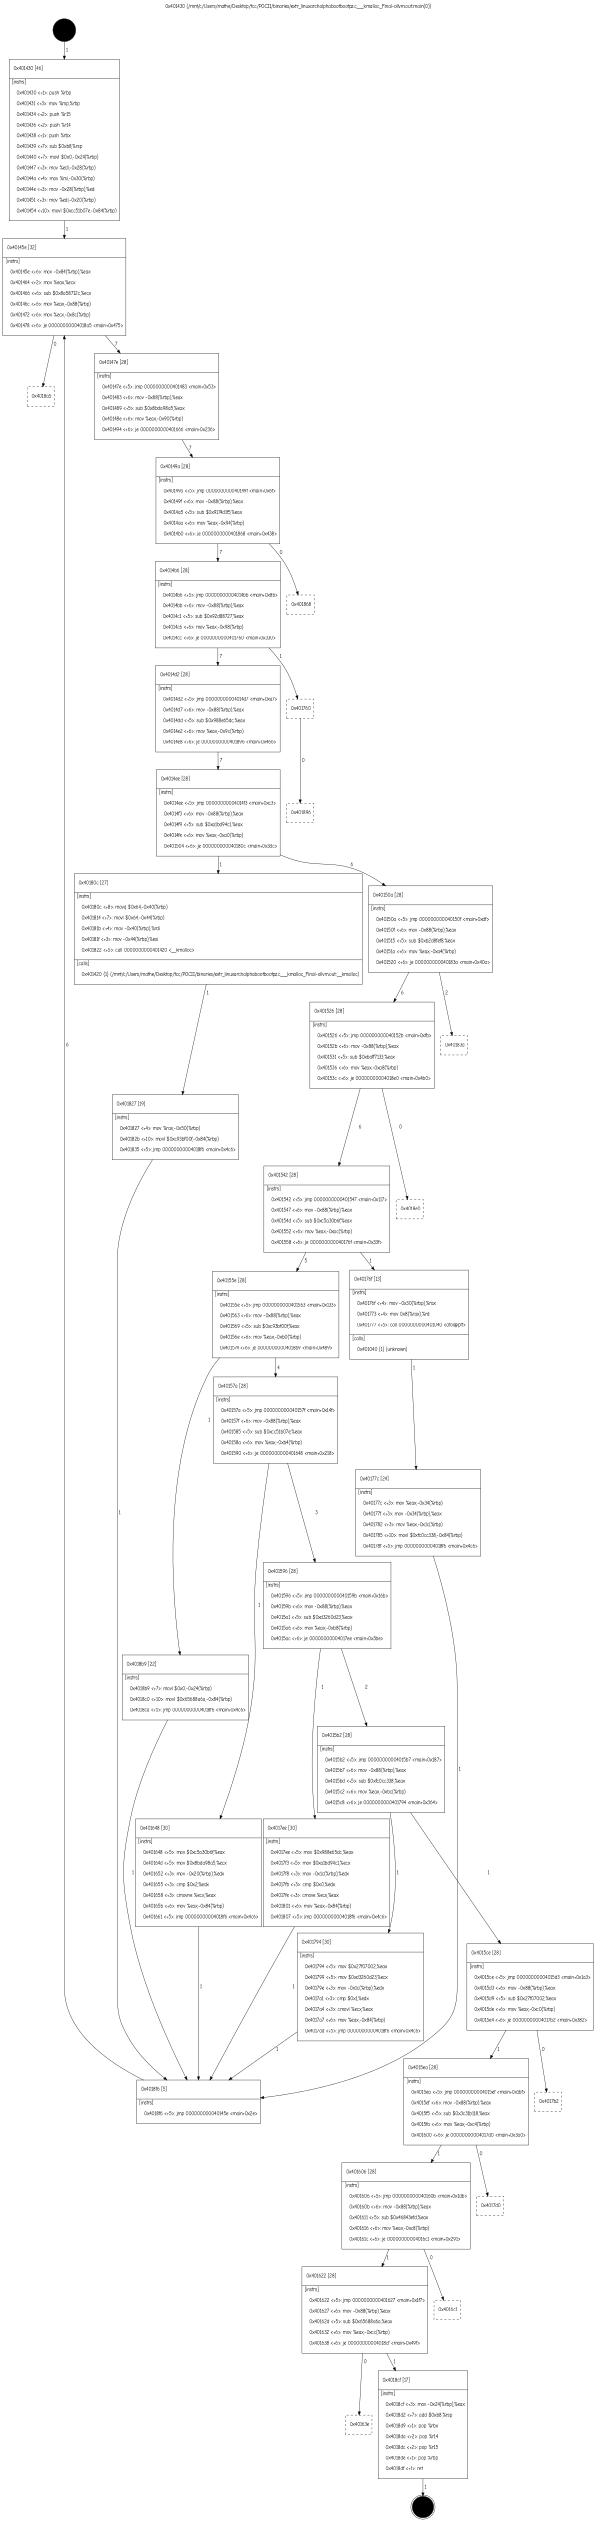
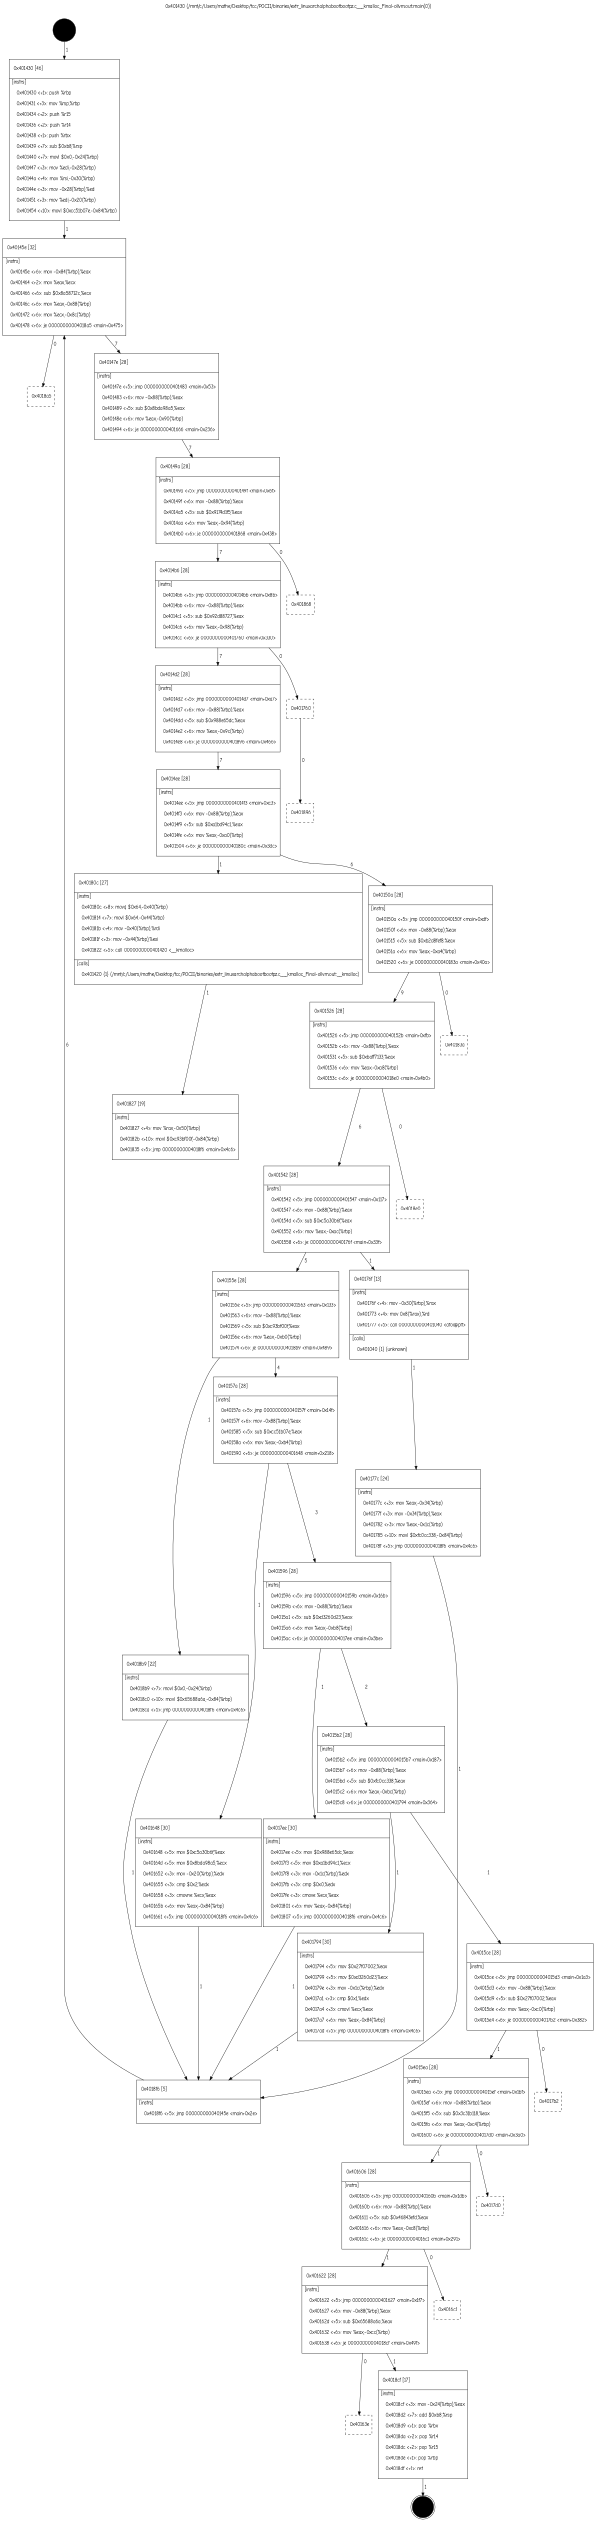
edge "0x4014b6 [28]" -> "0x401760": label " 1" -> " 0"
edge "0x40150a [28]" -> "0x401526 [28]": label " 6" -> " 9"
edge "0x40150a [28]" -> "0x40183a": label " 2" -> " 0"
edge "0x401827 [19]" -> "0x4018f6 [5]": removed, label "1"
